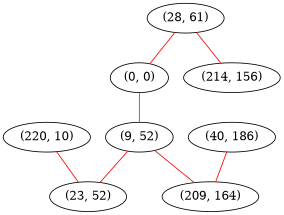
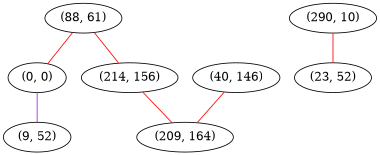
node "(28, 61)": label "(28, 61)" -> "(88, 61)"
node "(220, 10)": label "(220, 10)" -> "(290, 10)"
node "(40, 186)": label "(40, 186)" -> "(40, 146)"
edge "(9, 52)" -- "(23, 52)": removed
edge "(9, 52)" -- "(209, 164)": now "(214, 156)" -- "(209, 164)"
